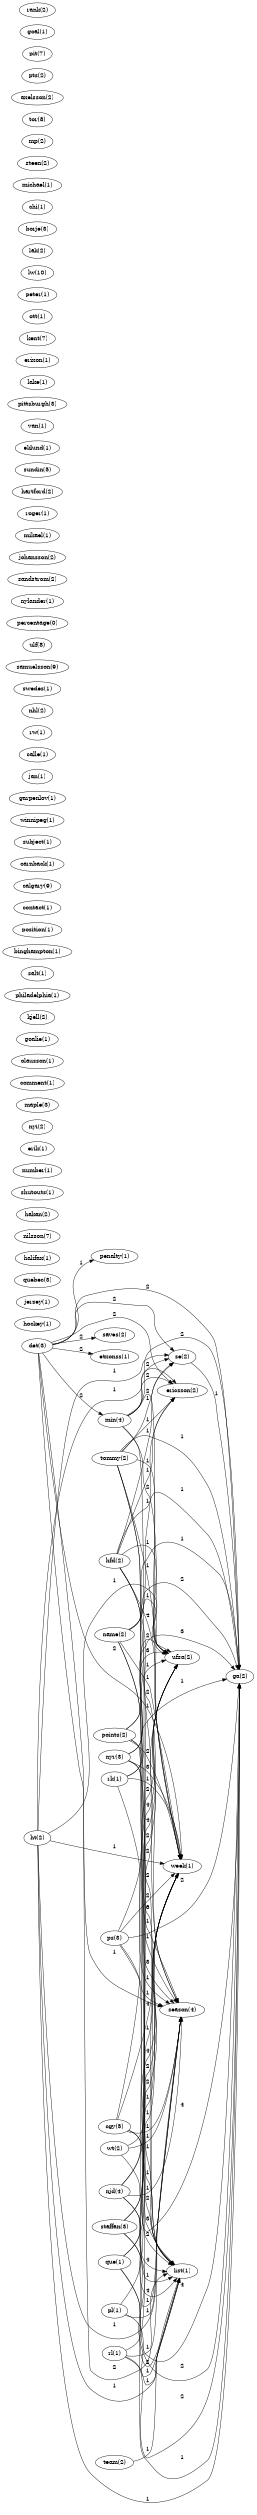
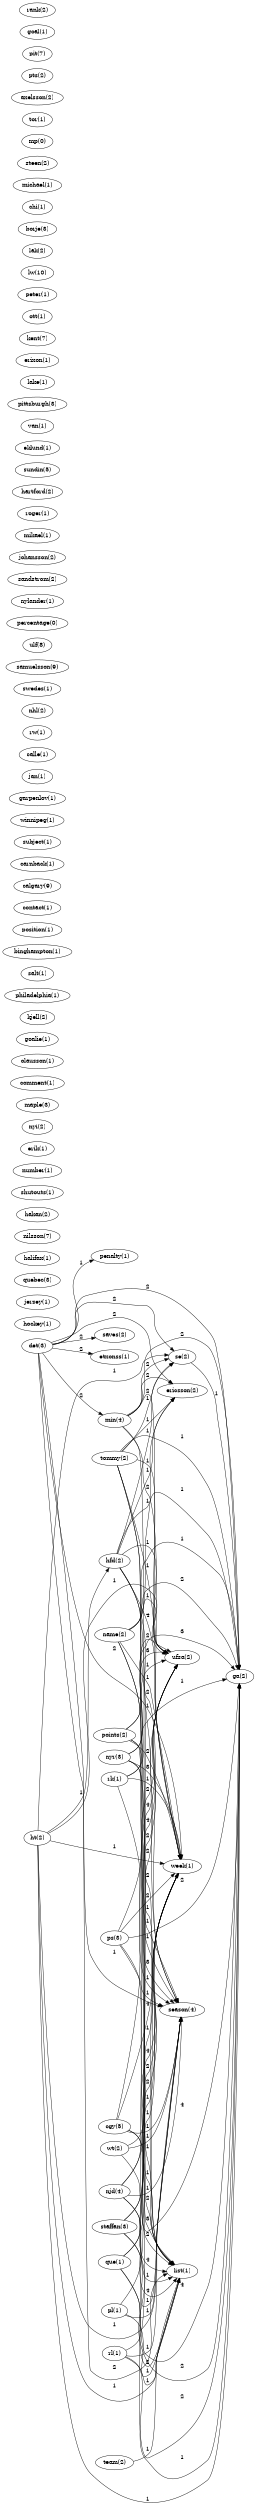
node "tor(8)": label "tor(8)" -> "tor(1)"
node "mp(2)": label "mp(2)" -> "mp(0)"
edge "ht(2)" -> "ericsson(2)": now "ht(2)" -> "hfd(2)"
edge "tommy(2)" -> "list(1)": label "6" -> "1"
